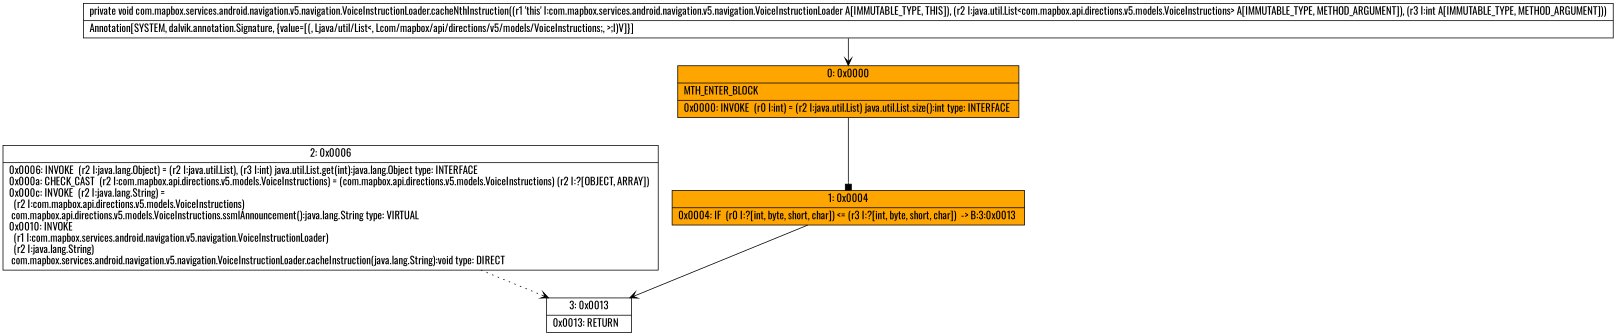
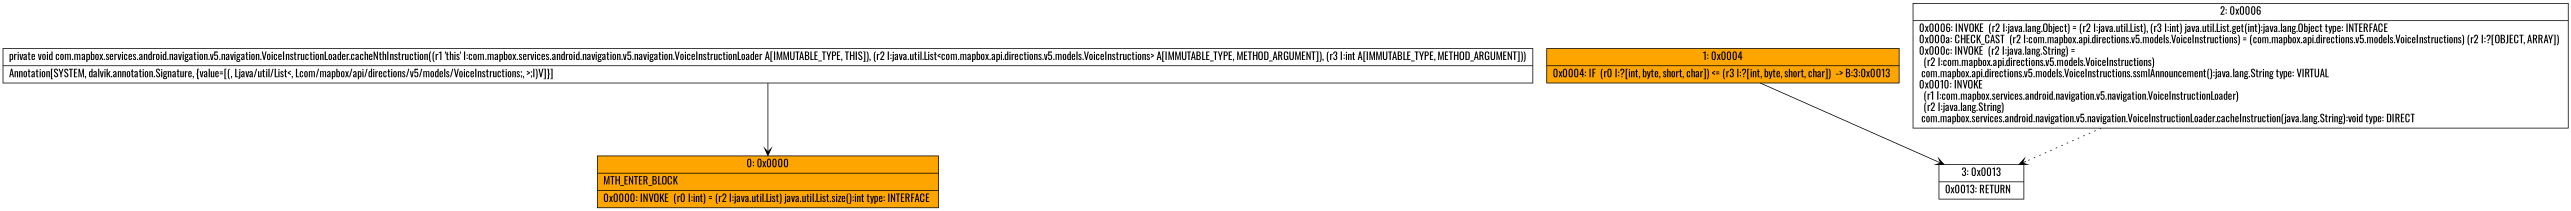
edge "0: 0x0000" -> "1: 0x0004": removed
